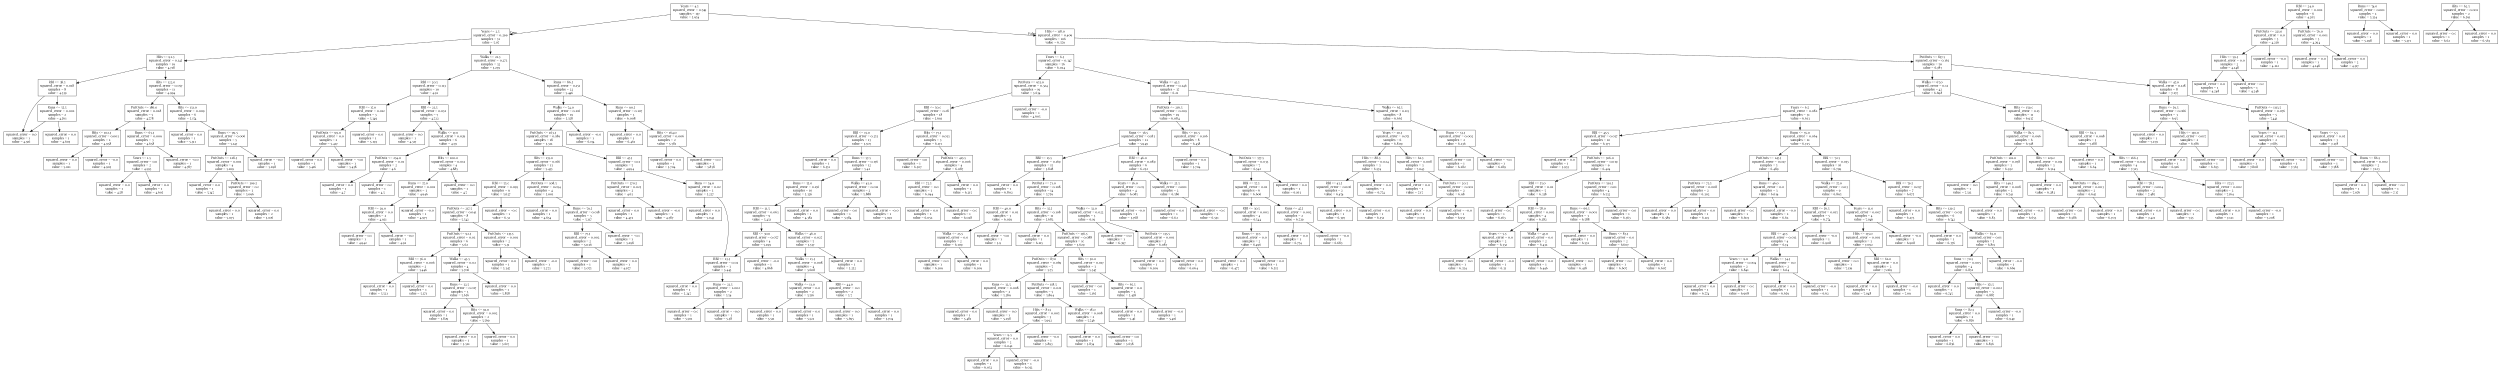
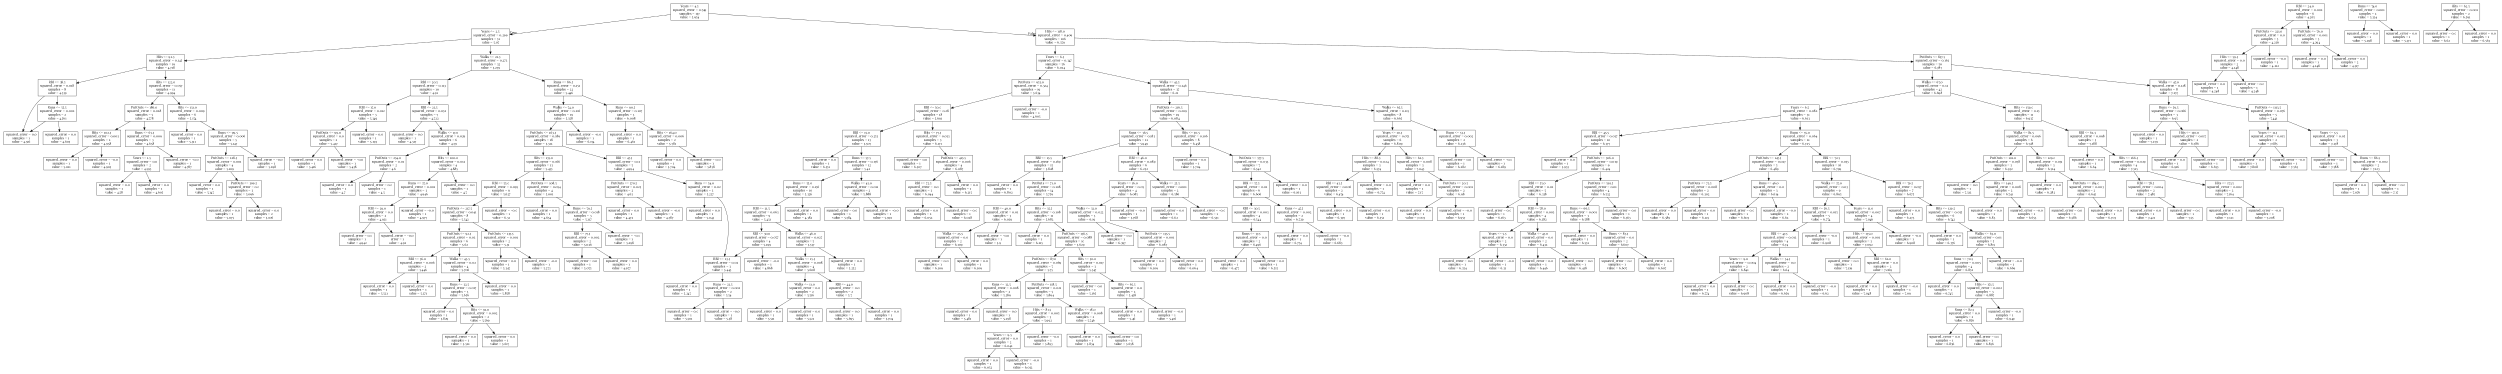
edge "squared_error = 0.0 samples = 1 value = 5.193" -> "RBI <= 17.0 squared_error = 0.012 samples = 3 value = 5.349": reversed
node "squared_error = -0.0 samples = 1 value = 4.92": label "squared_error = -0.0 samples = 1 value = 4.92" -> "squared_error = -0.0 error = 1 value = 4.92"
node "Runs <= 23.5 squared_error = 2.002 samples = 2 value = 5.54": label "Runs <= 23.5 squared_error = 2.002 samples = 2 value = 5.54" -> "Runs <= 23.5 squared_error = 0.002 samples = 2 value = 5.54"
